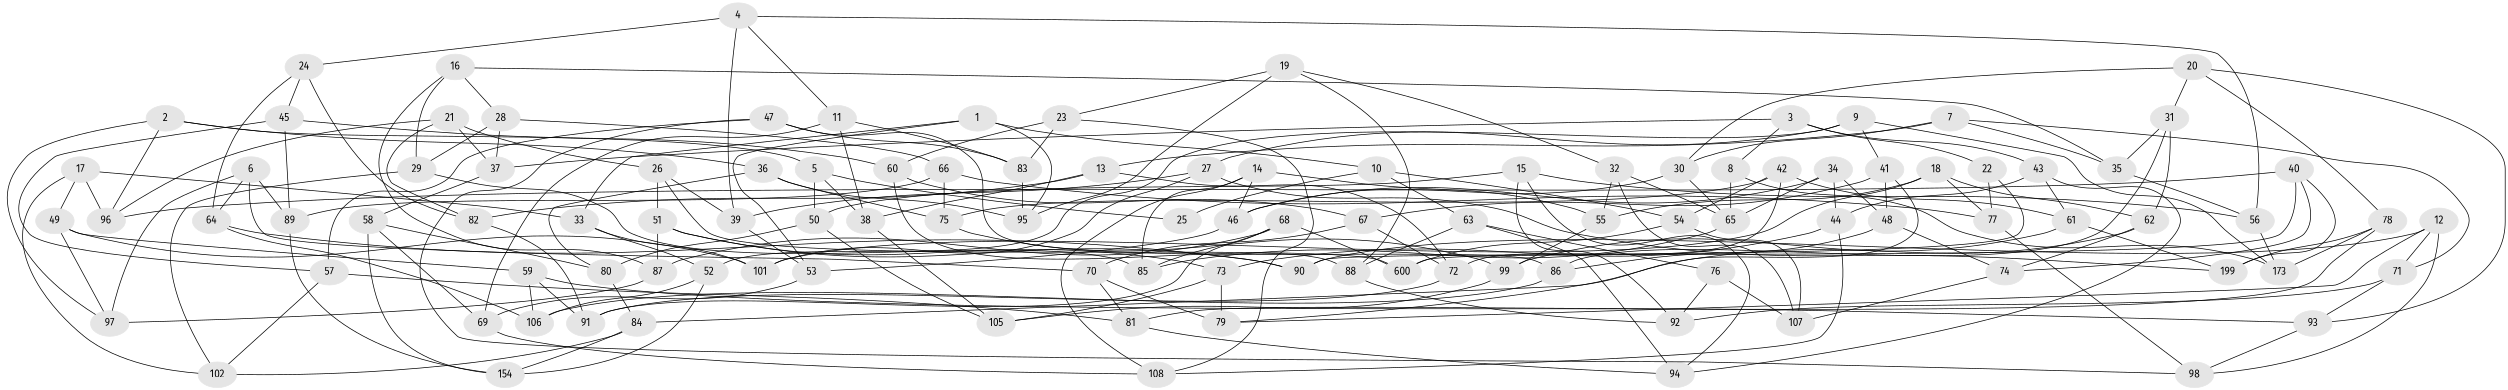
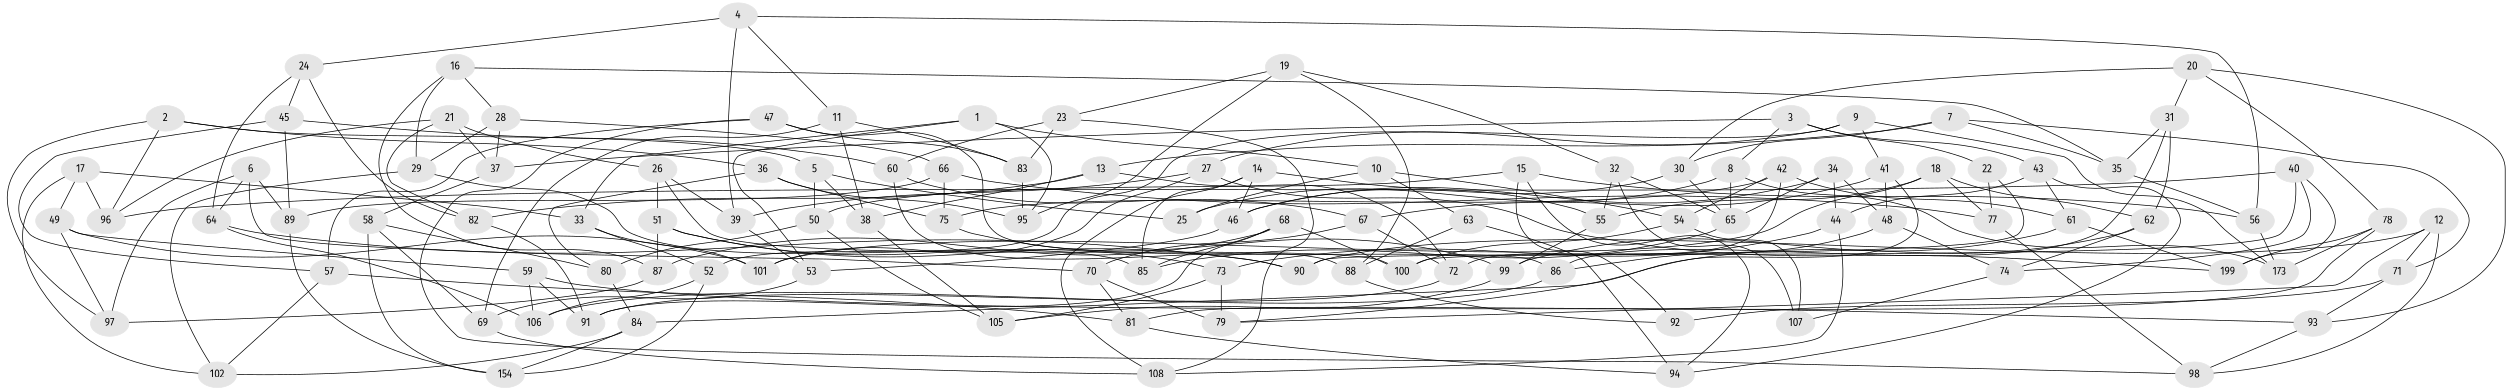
edge "8" -- "25": added
node "600": label "600" -> "100"
node "76": removed
